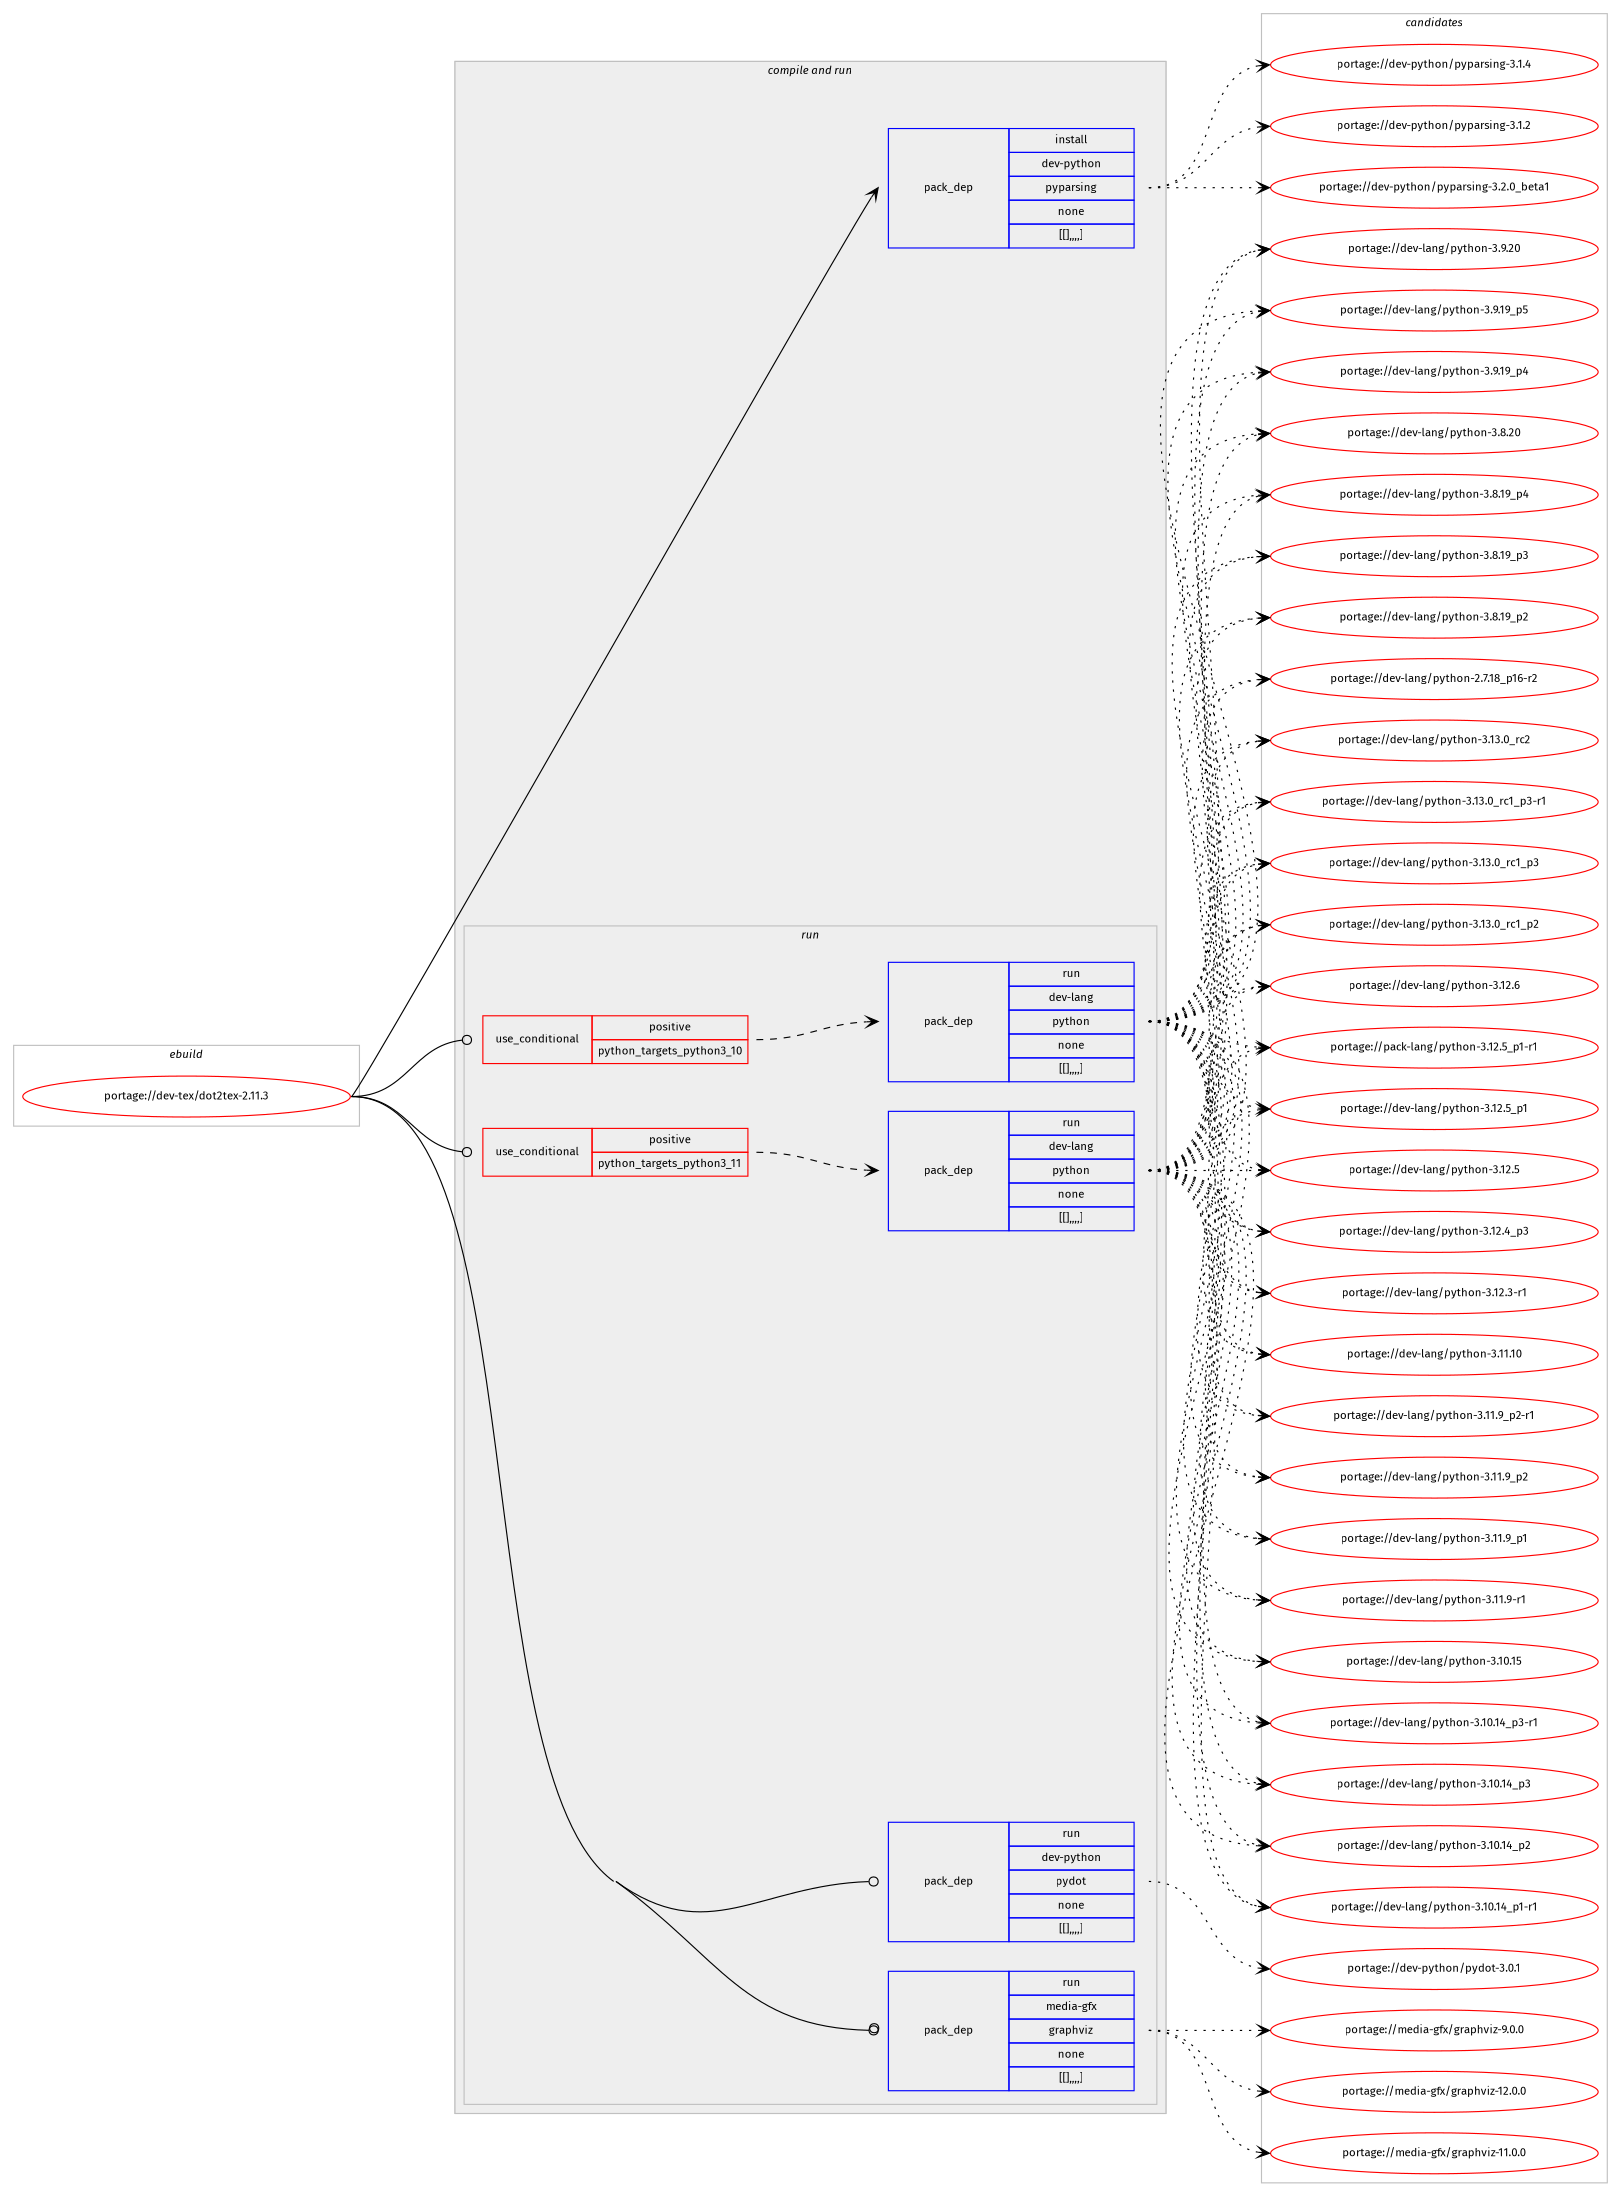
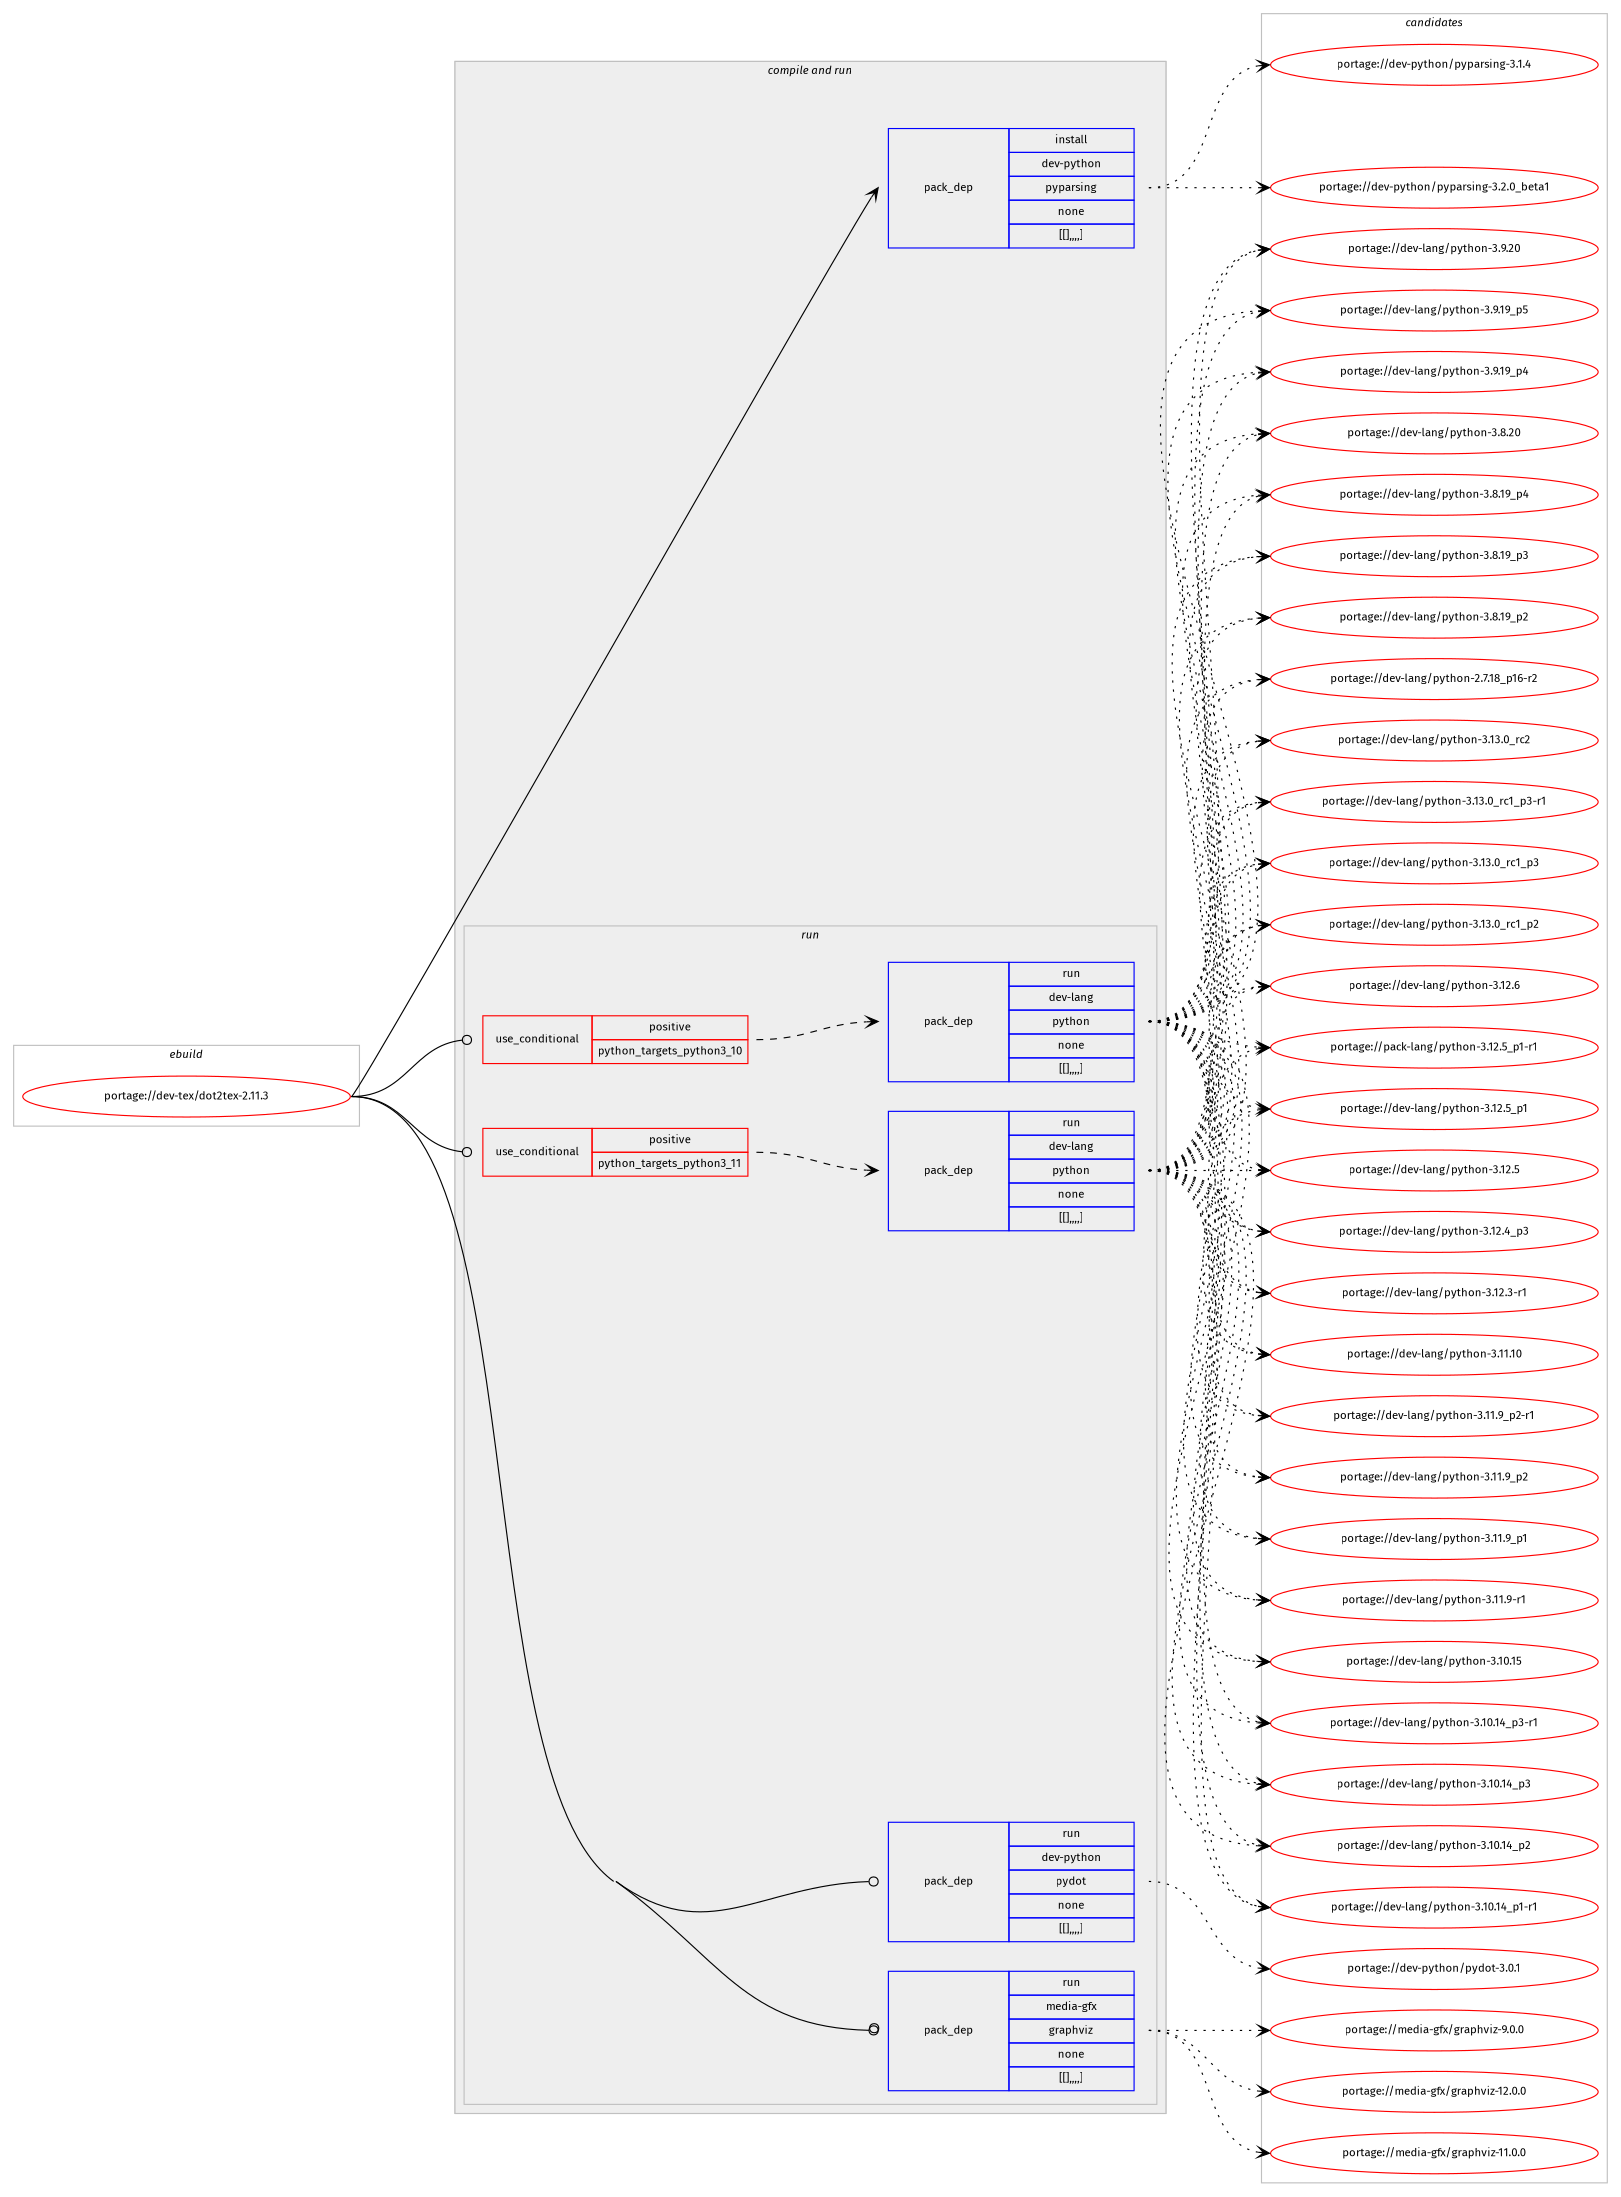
node "portage://dev-python/pyparsing-3.1.2": removed
